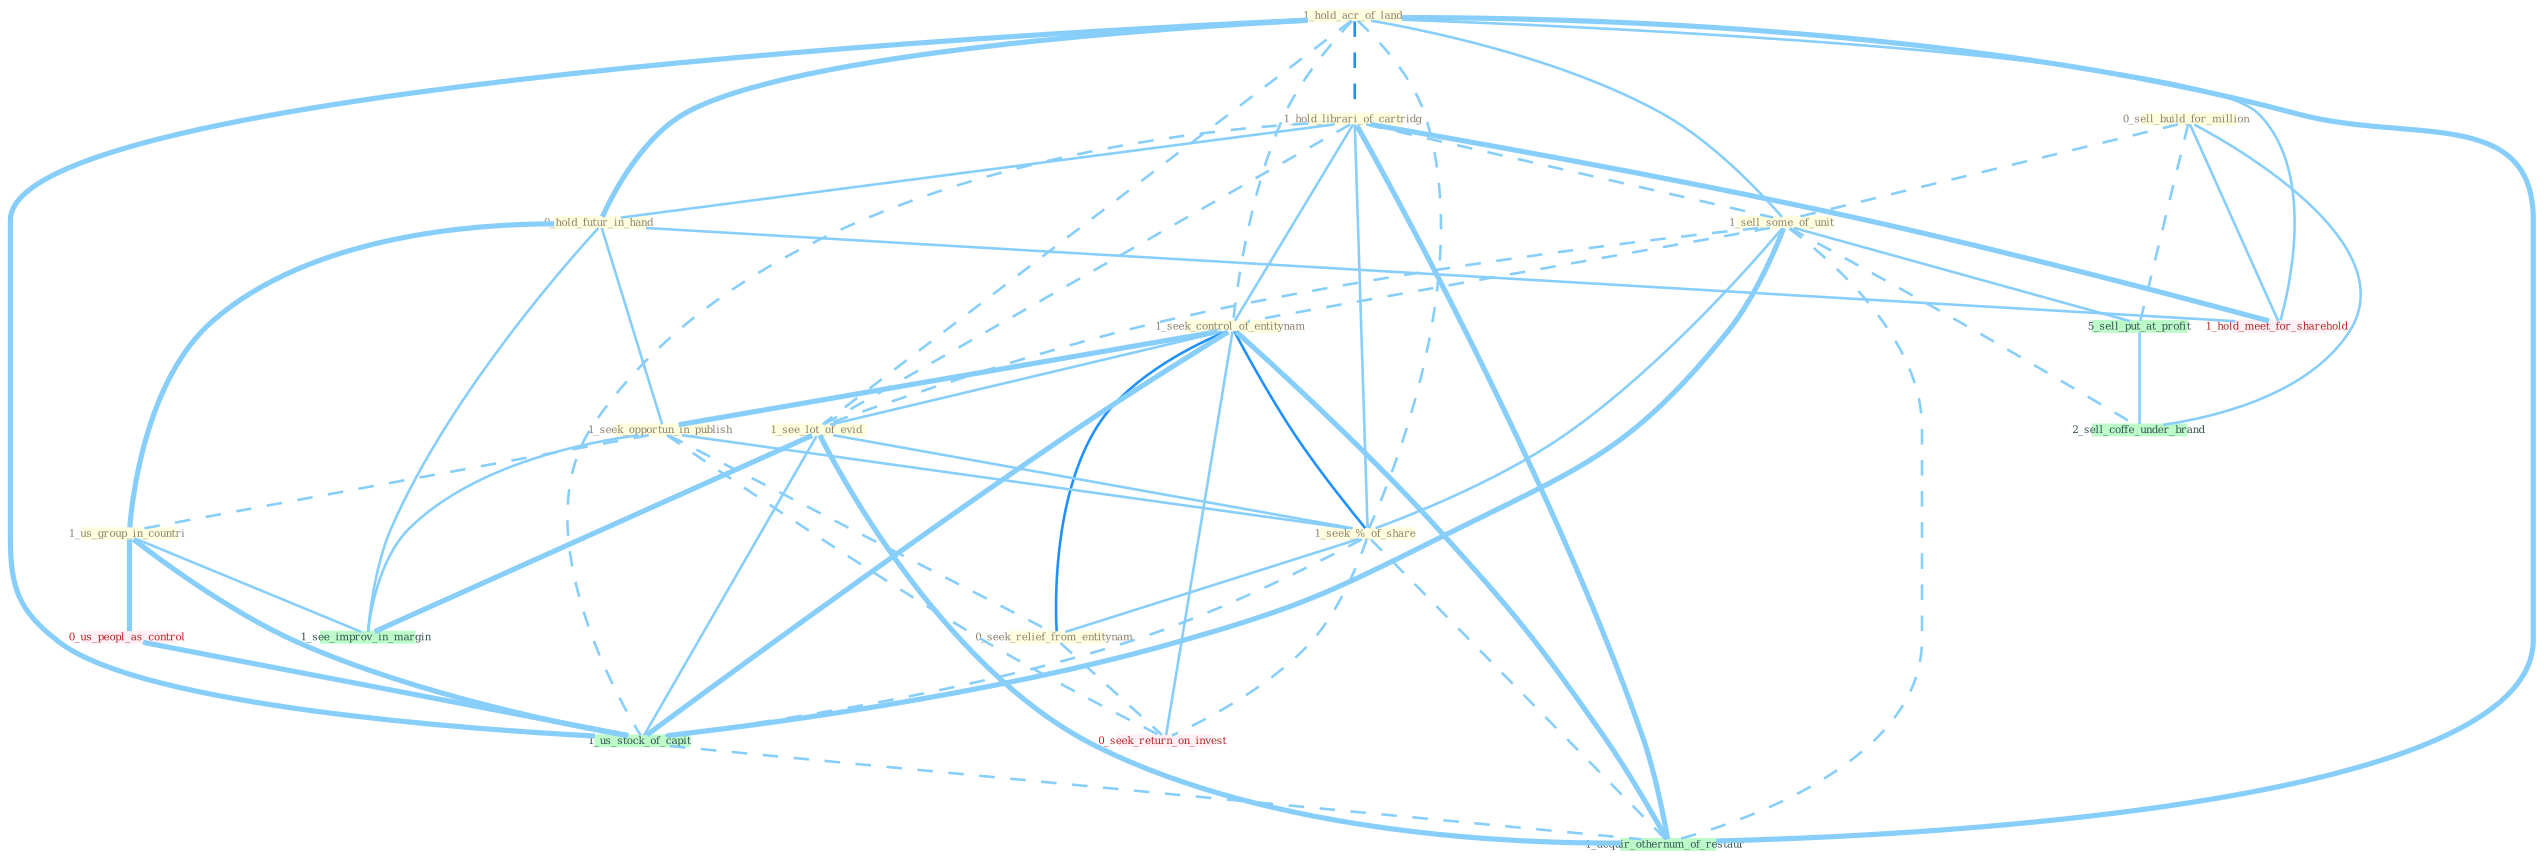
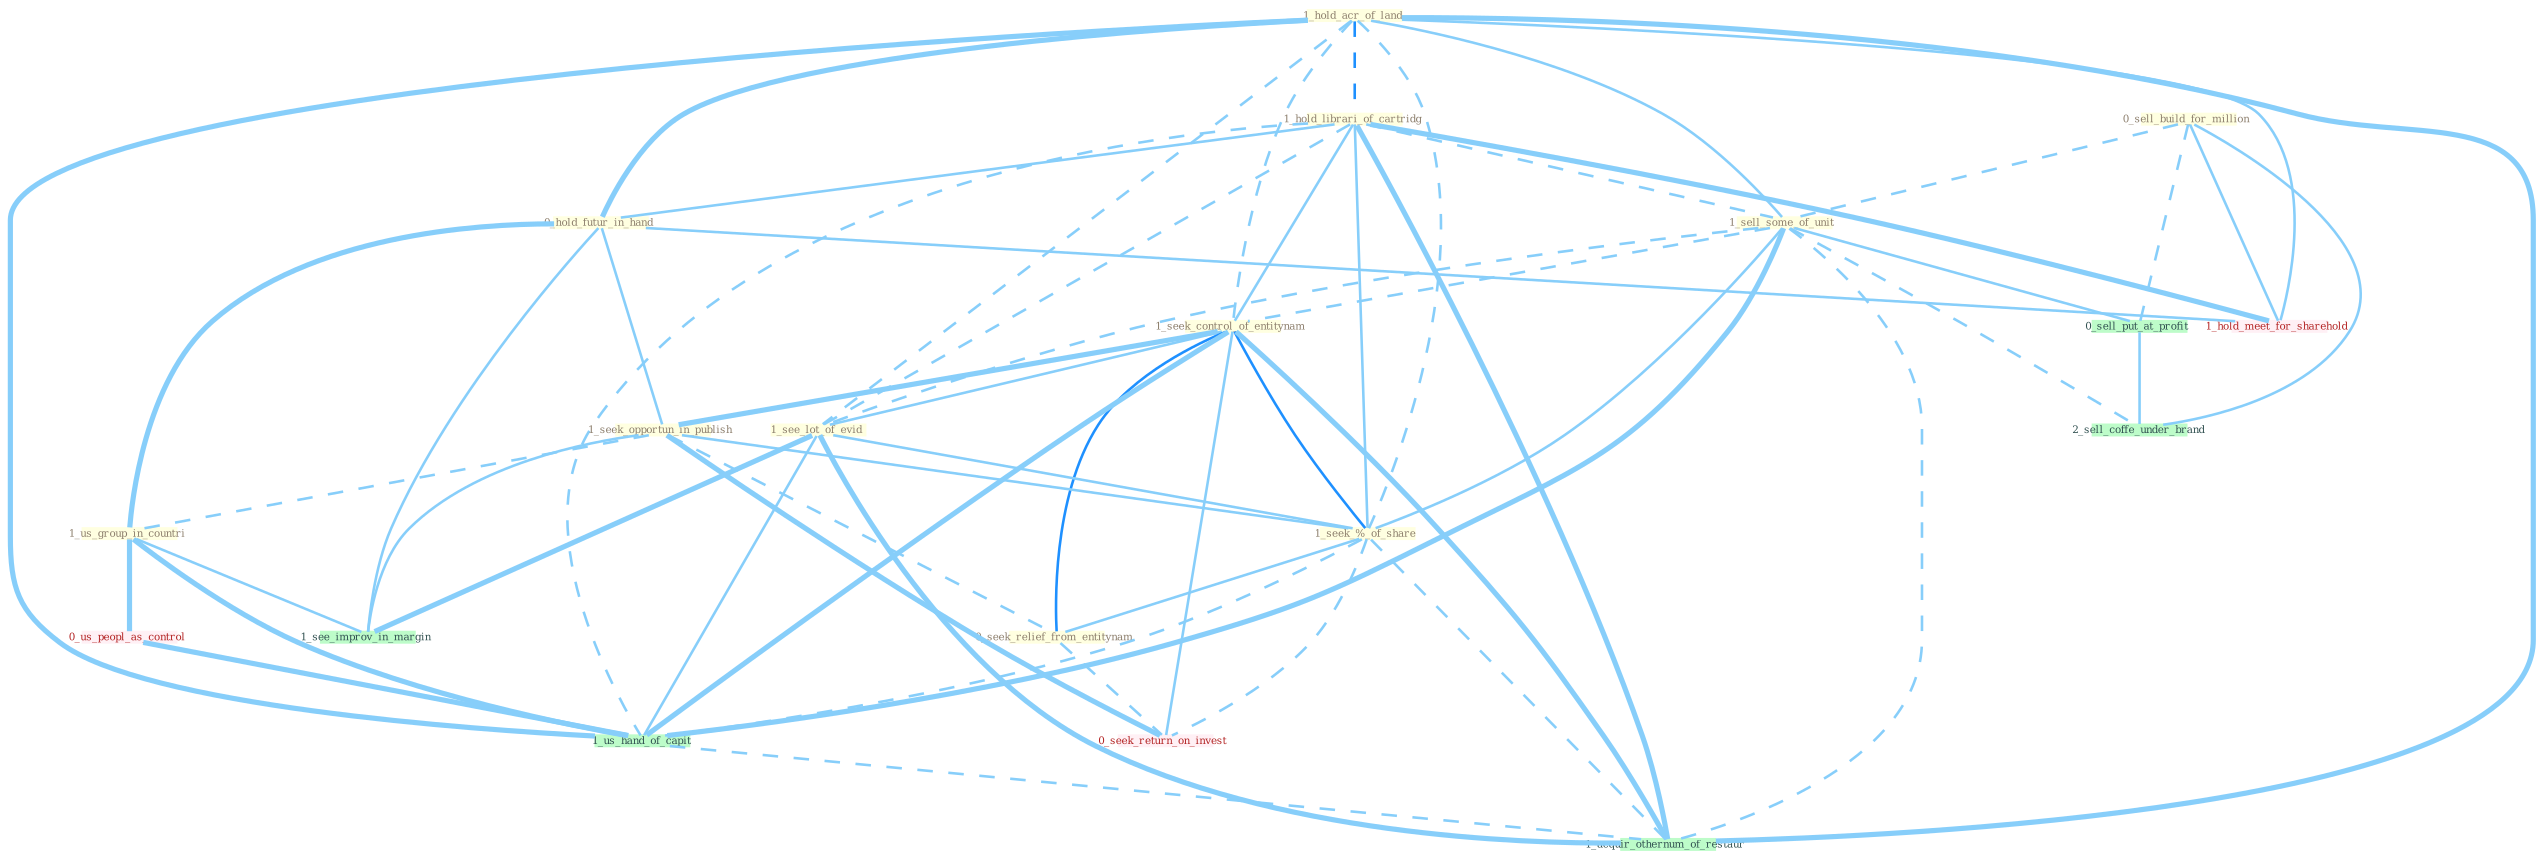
node "5_sell_put_at_profit": label "5_sell_put_at_profit" -> "0_sell_put_at_profit"
edge "1_seek_opportun_in_publish" -- "0_seek_return_on_invest": style dashed -> bold
node "1_us_stock_of_capit": label "1_us_stock_of_capit" -> "1_us_hand_of_capit"
